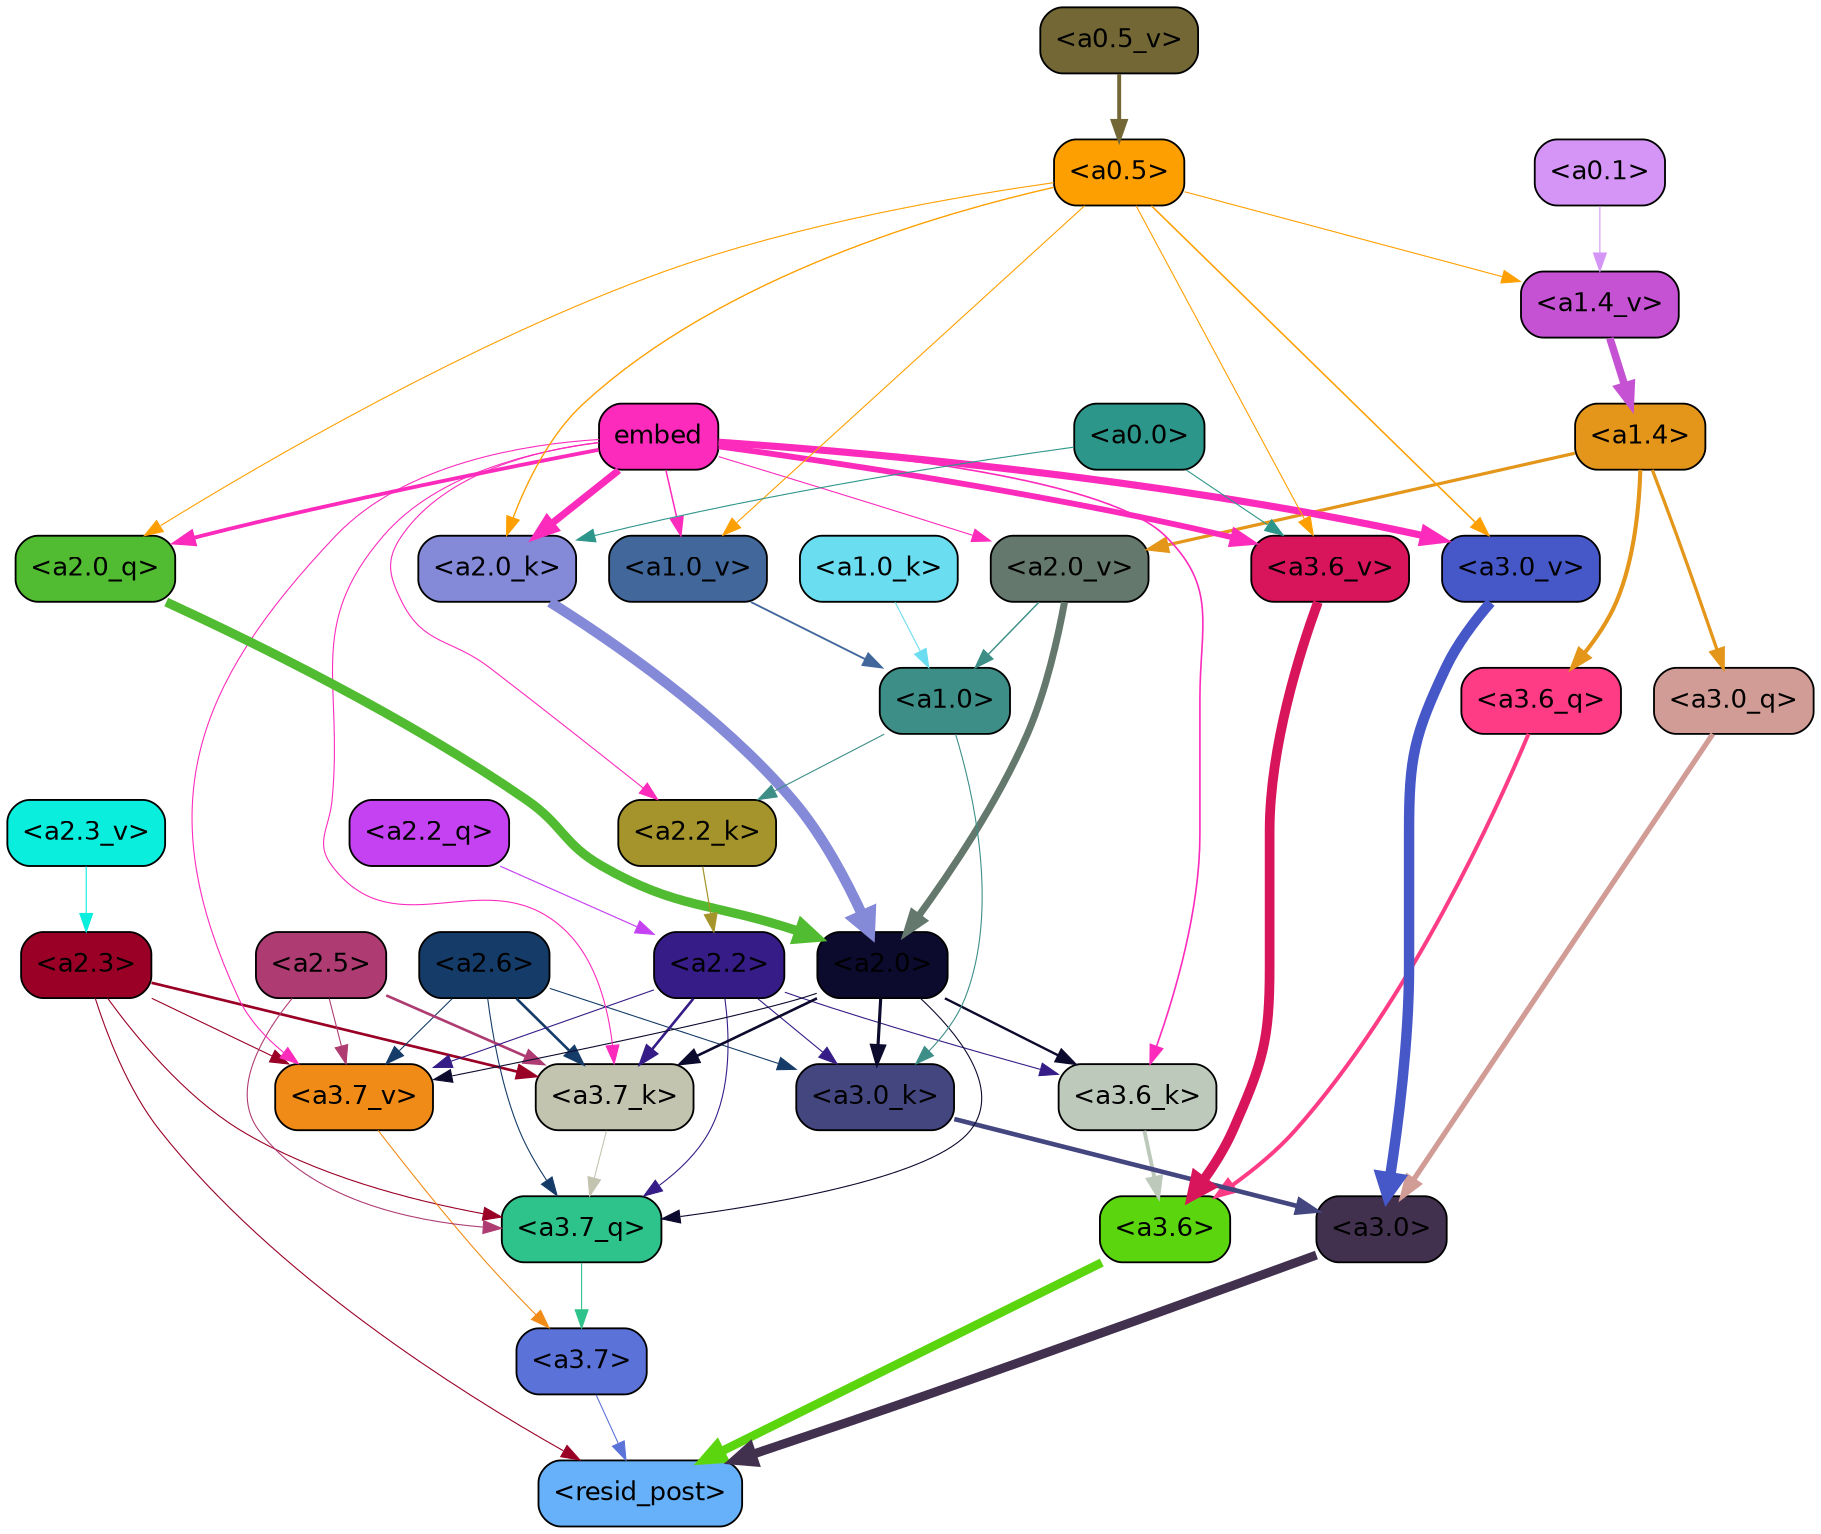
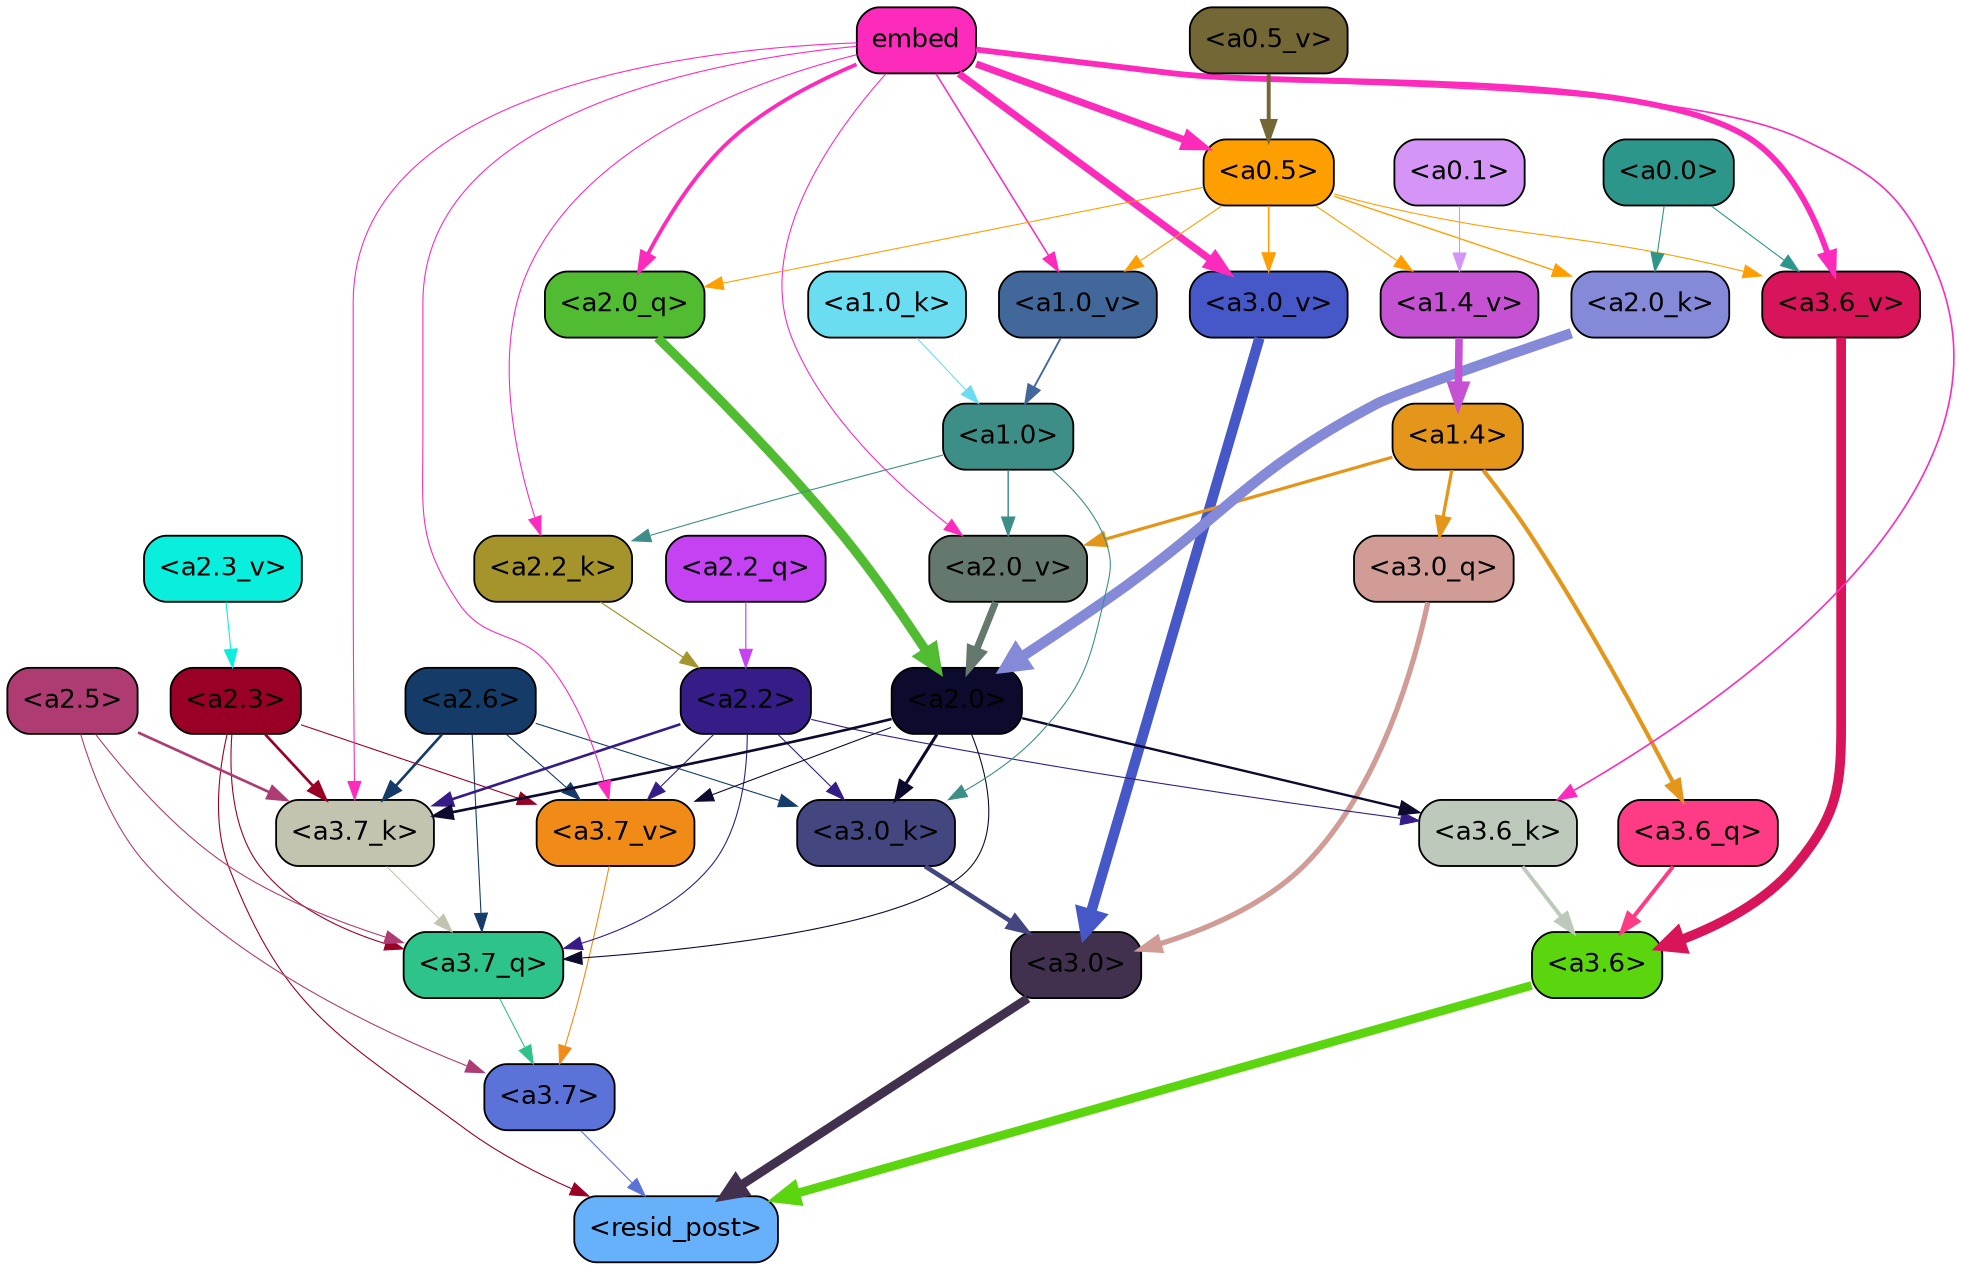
edge "embed" -> "<a2.0_k>": now "embed" -> "<a0.5>"
edge "<a2.0_v>" -> "<a1.0>": reversed
edge "<a2.5>" -> "<a3.7_v>": now "<a2.5>" -> "<a3.7>"
